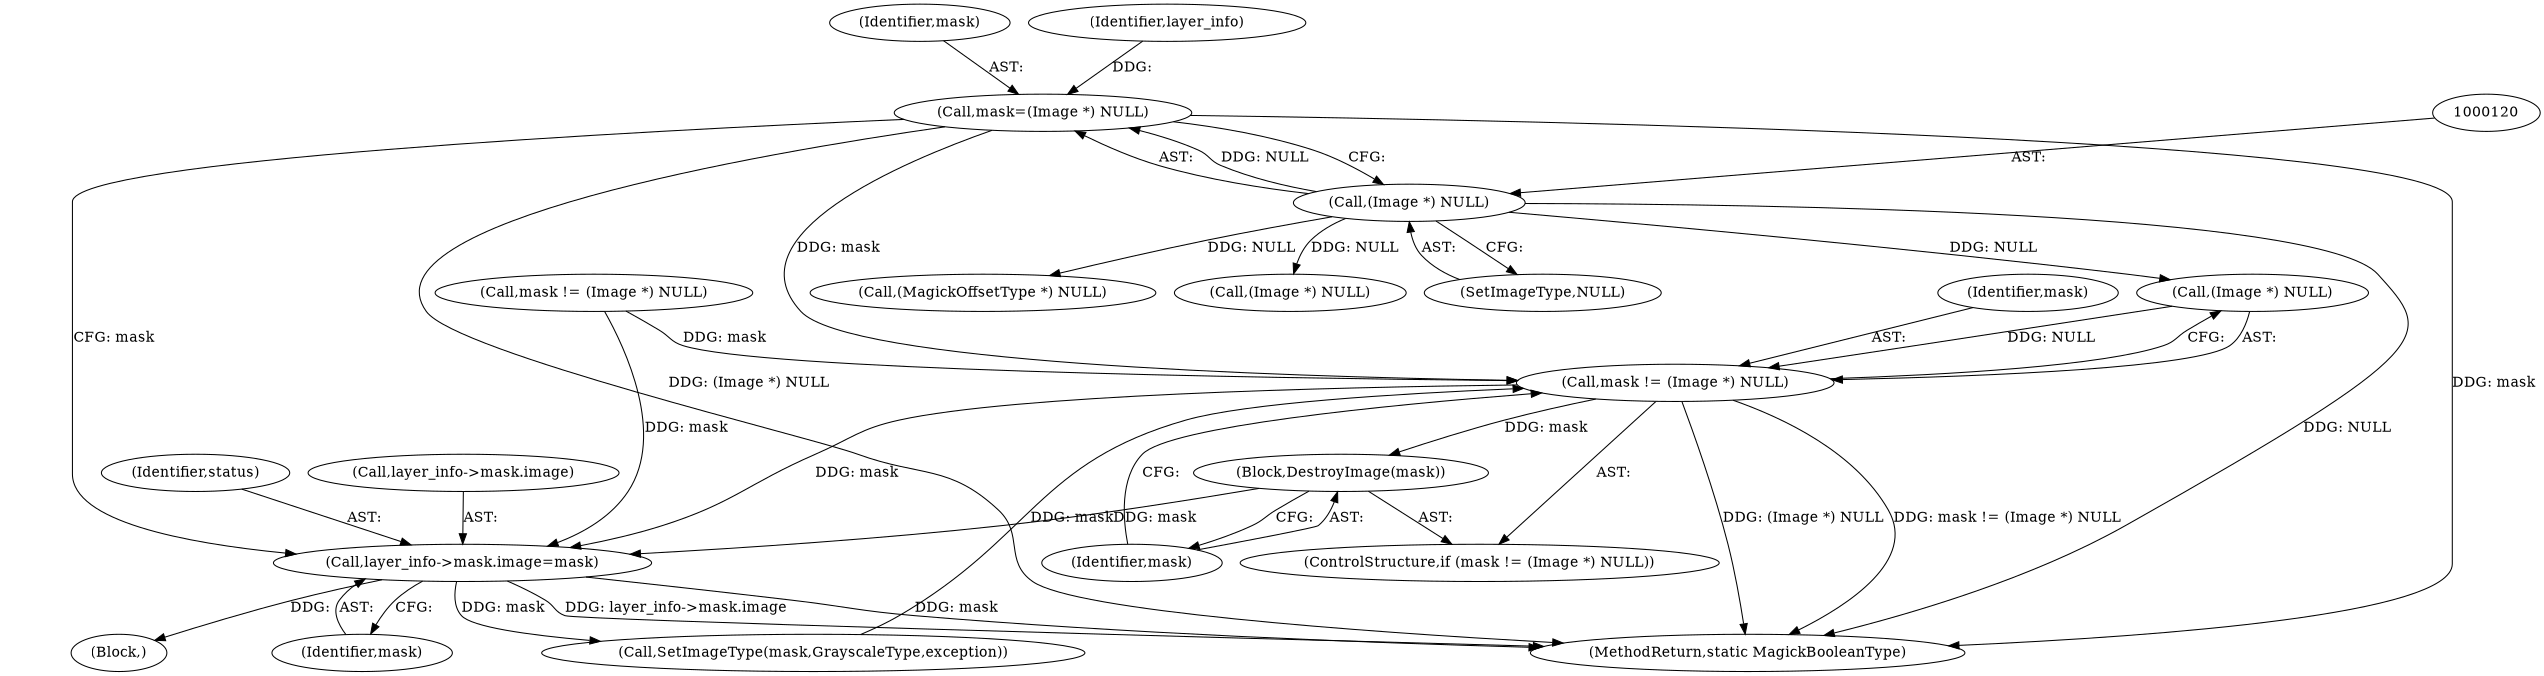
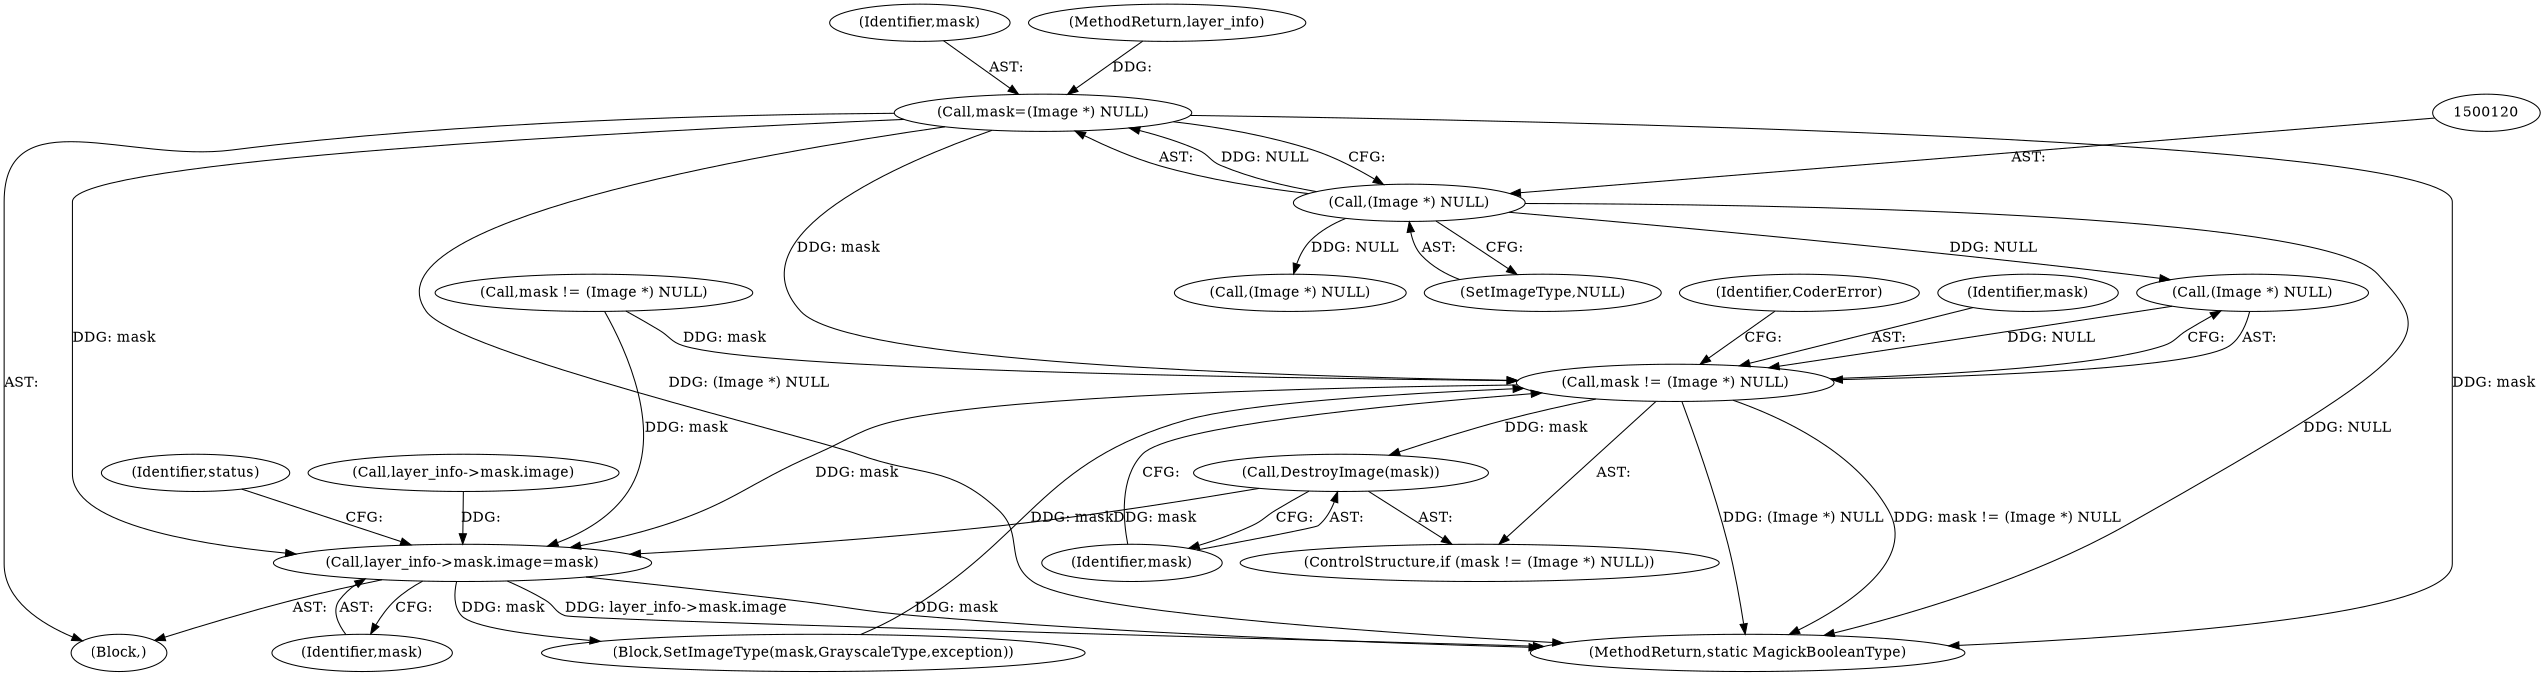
node "(Identifier,layer_info)": label "(Identifier,layer_info)" -> "(MethodReturn,layer_info)"
node "1000120": label "1000120" -> "1500120"
edge "(Call,mask=(Image *) NULL)" -> "(Block,)": added, label "AST:"
node "(Call,(MagickOffsetType *) NULL)": removed
node "(Identifier,CoderError)": added
edge "(Call,mask=(Image *) NULL)" -> "(Call,layer_info->mask.image=mask)": label "CFG: mask" -> "DDG: mask"
node "(Block,DestroyImage(mask))": label "(Block,DestroyImage(mask))" -> "(Call,DestroyImage(mask))"
edge "(Identifier,status)" -> "(Call,layer_info->mask.image=mask)": label "AST: " -> "CFG: "
edge "(Call,layer_info->mask.image)" -> "(Call,layer_info->mask.image=mask)": label "AST: " -> "DDG: "
edge "(Call,layer_info->mask.image=mask)" -> "(Block,)": label "DDG: " -> "AST: "
node "(Call,SetImageType(mask,GrayscaleType,exception))": label "(Call,SetImageType(mask,GrayscaleType,exception))" -> "(Block,SetImageType(mask,GrayscaleType,exception))"
